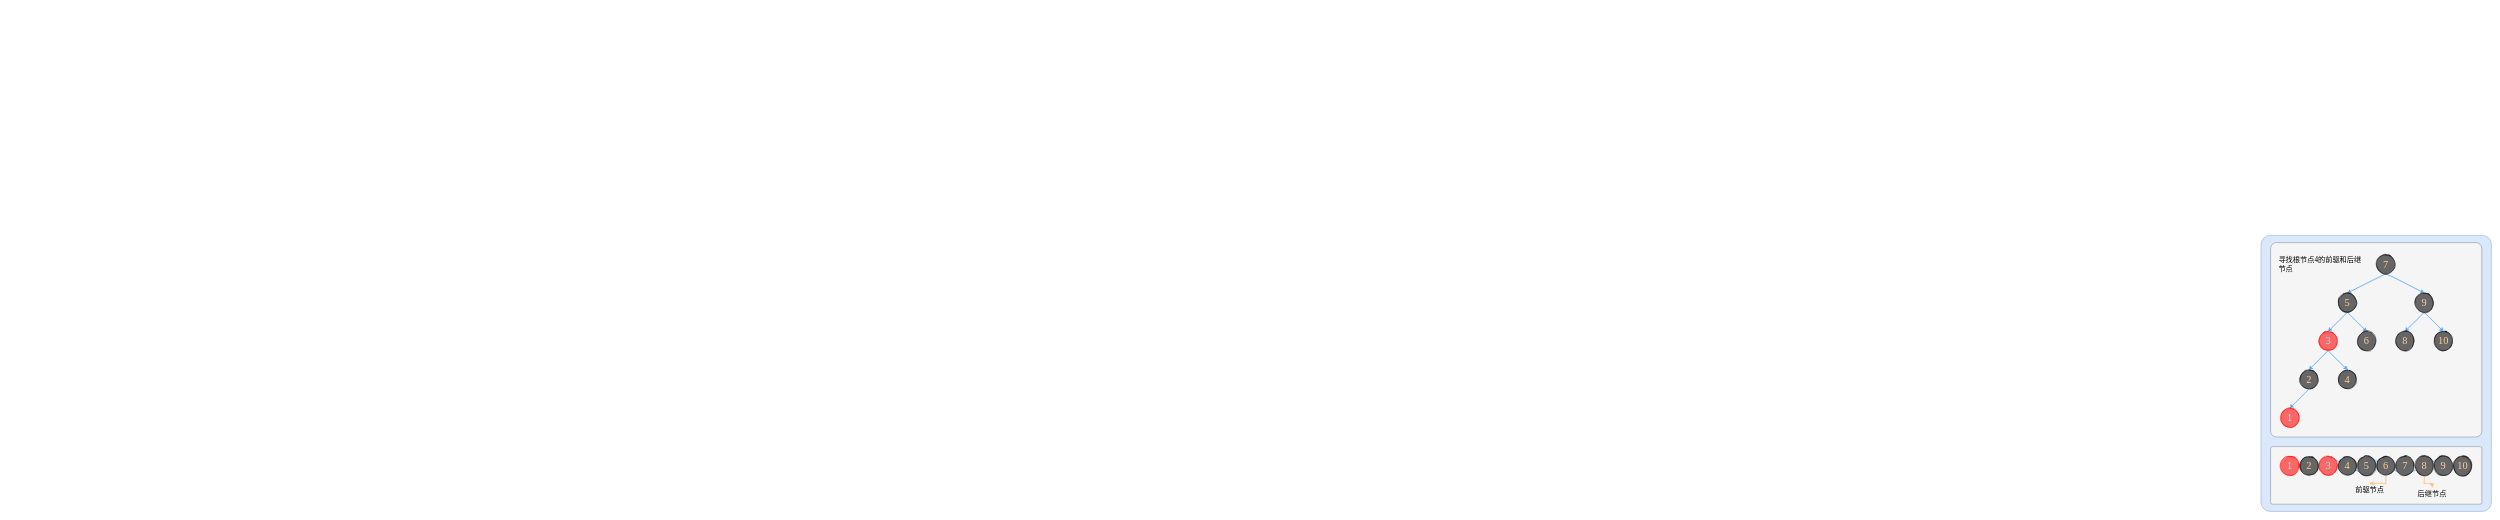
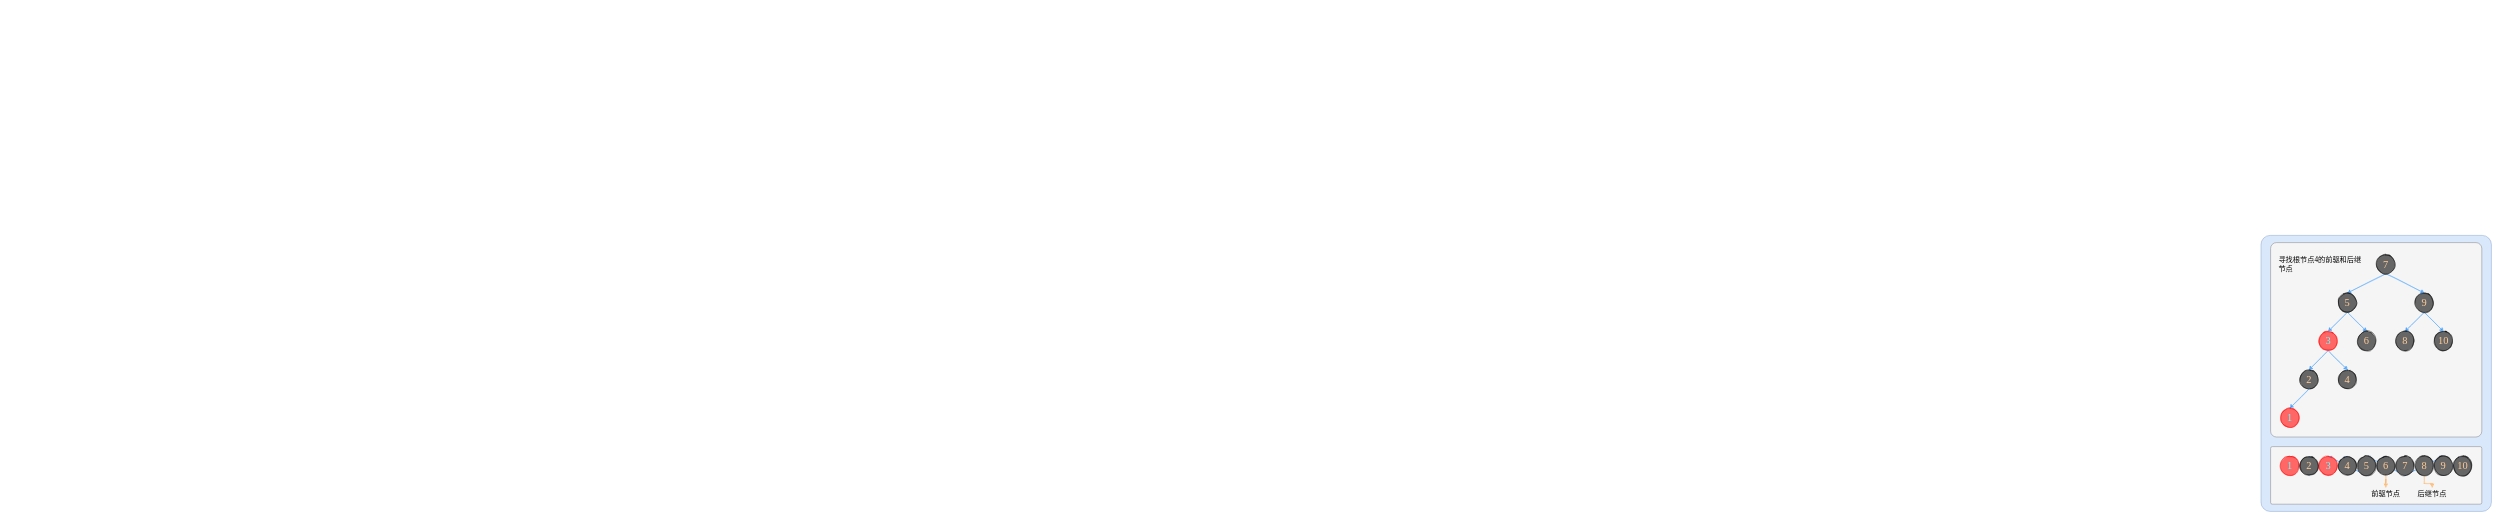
node "前驱节点": moved (2370, 489) -> (2386, 493)
